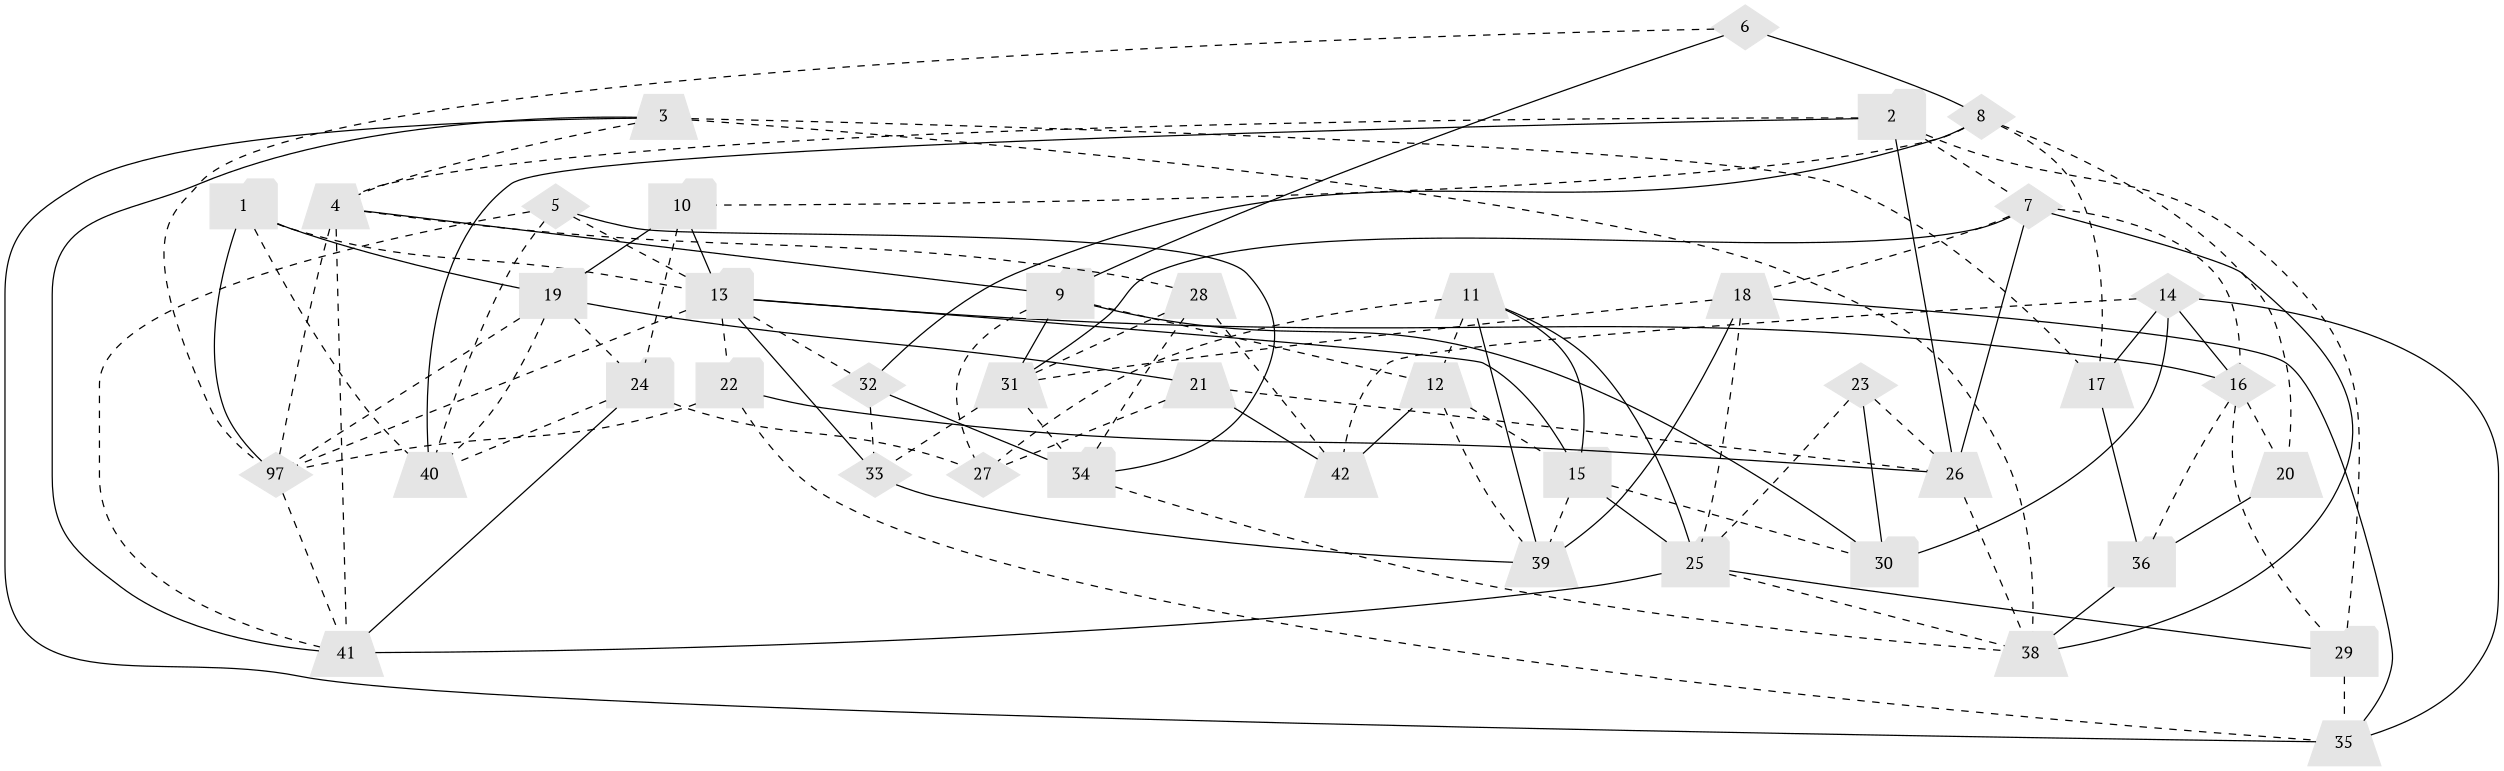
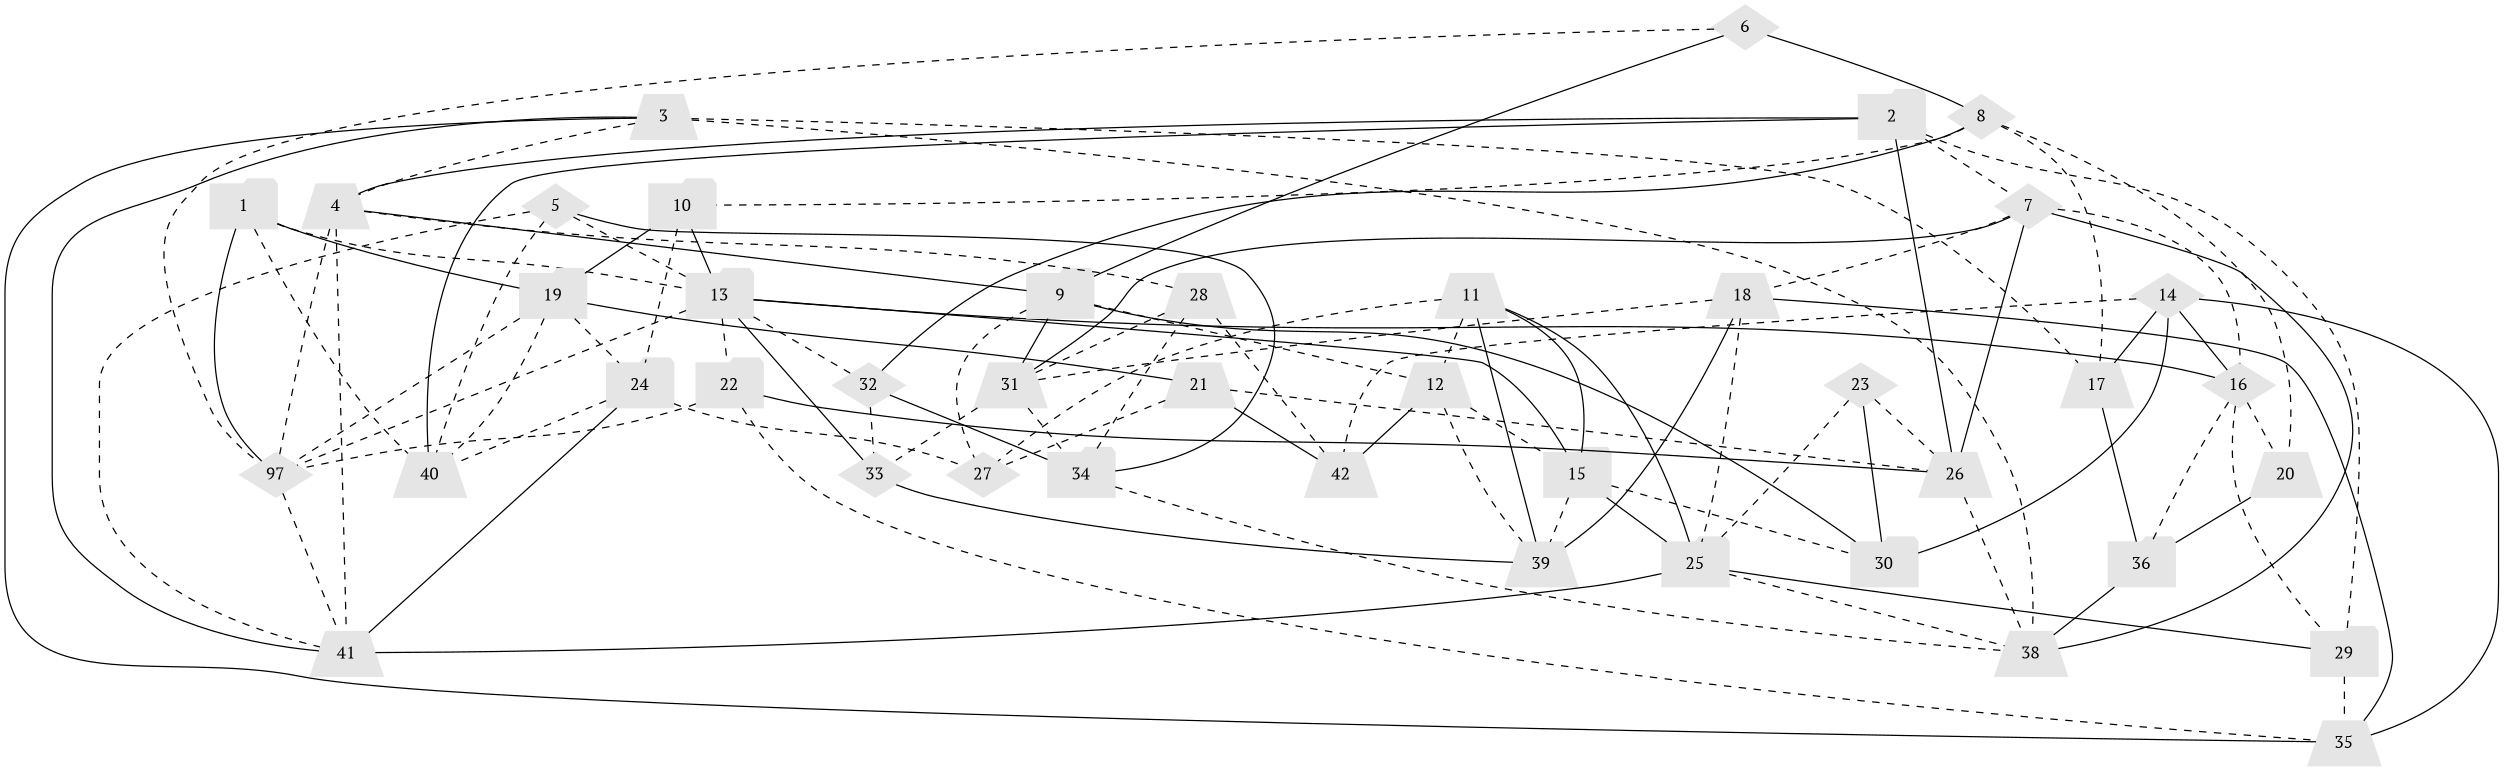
edge "2" -- "4": style dashed -> solid
